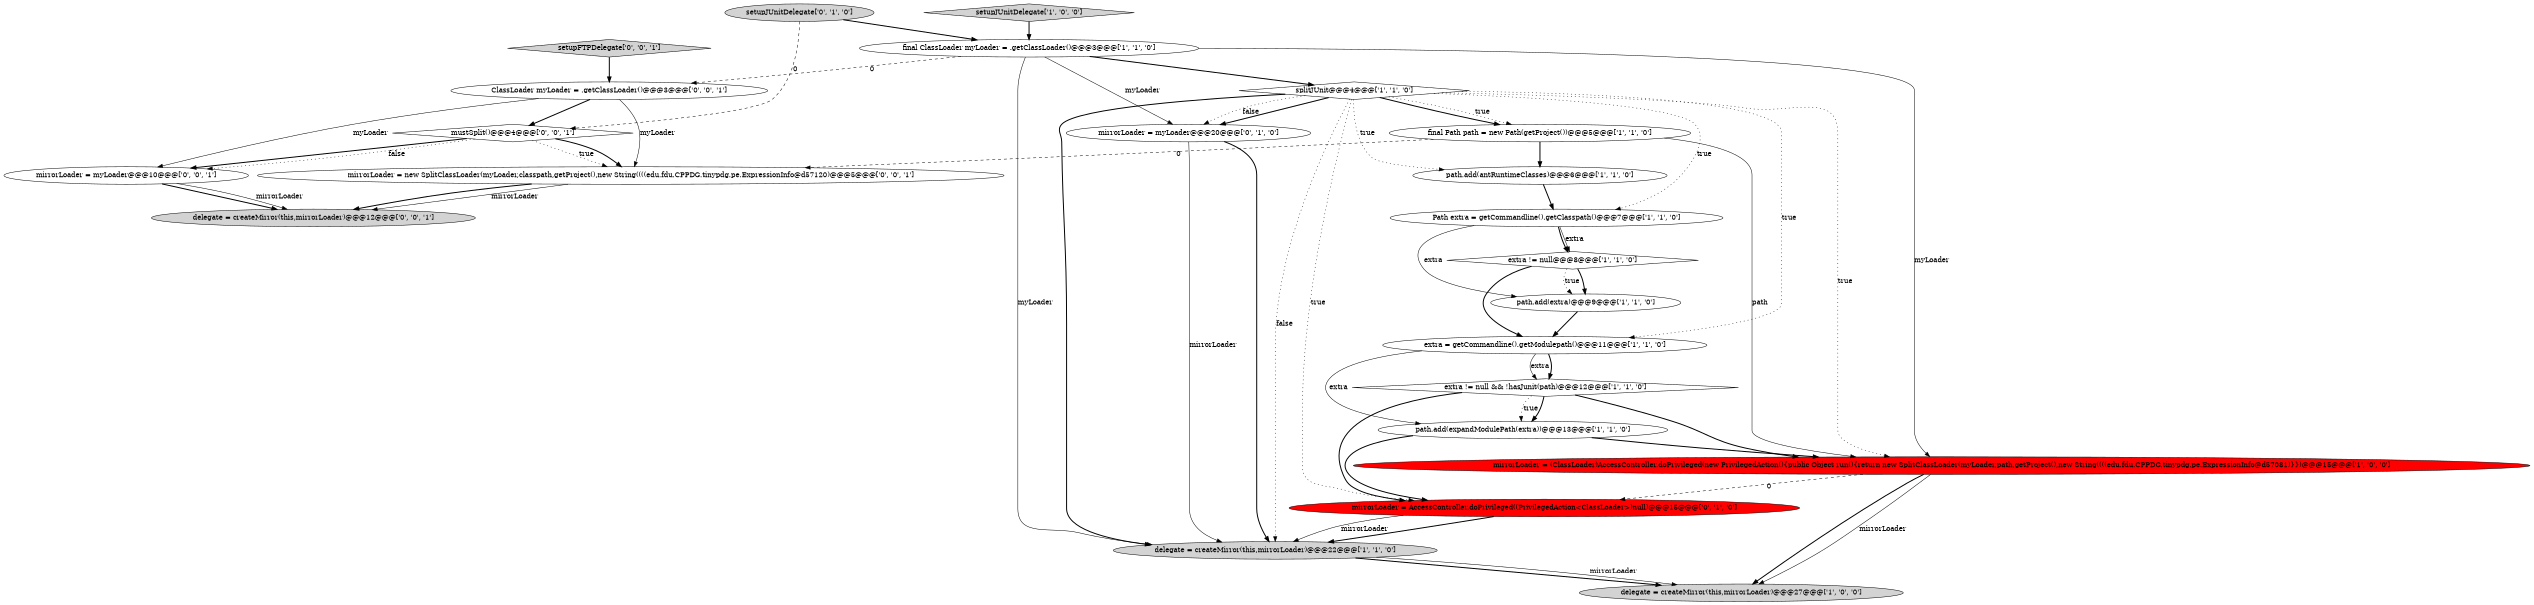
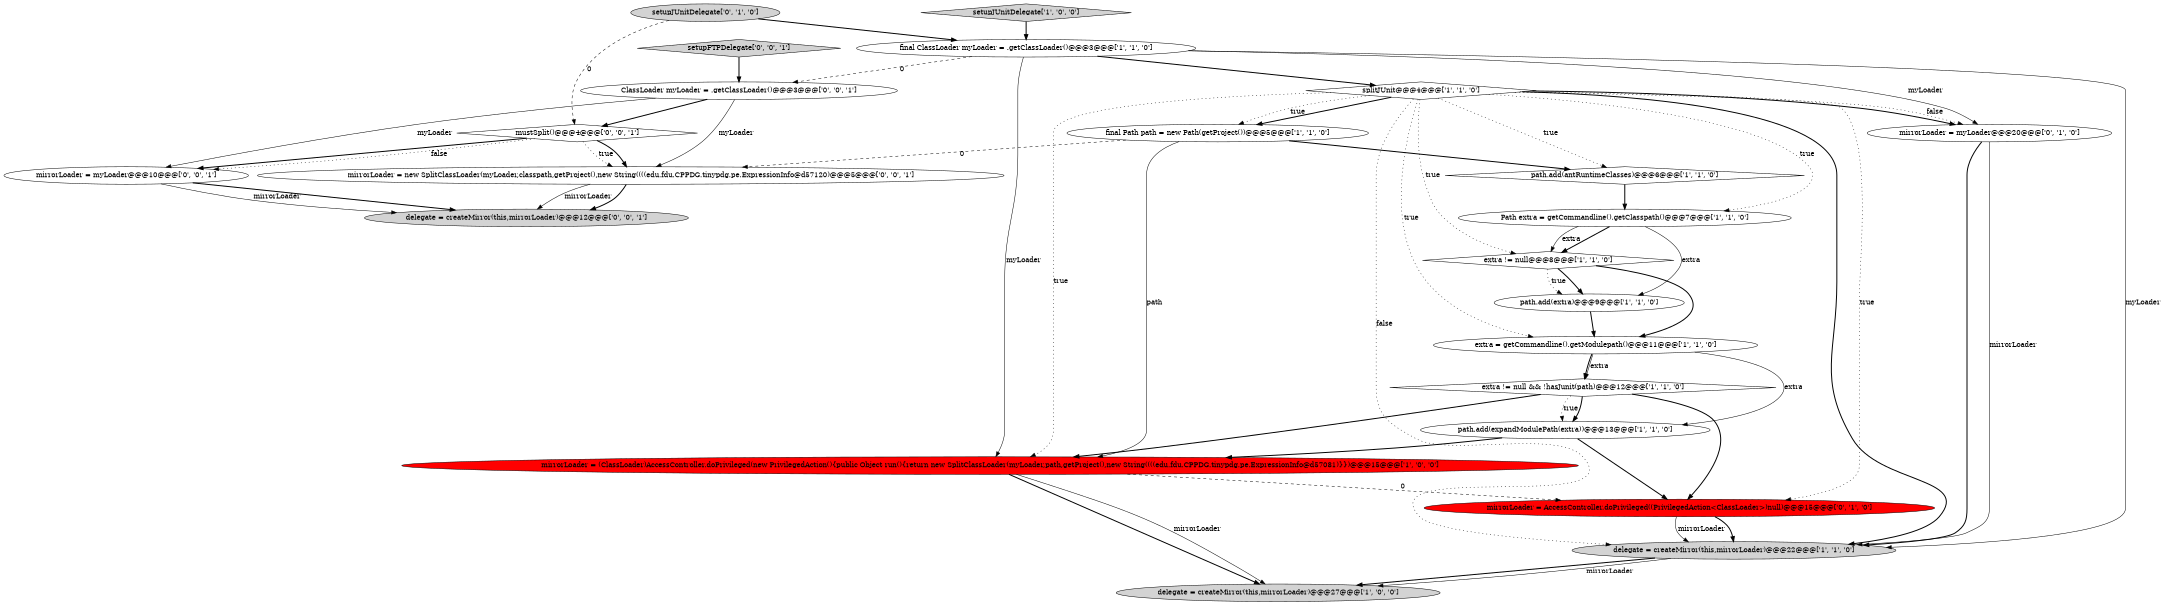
node "path.add(antRuntimeClasses)@@@6@@@['1', '1', '0']": shape ellipse -> diamond
edge "splitJUnit@@@4@@@['1', '1', '0']" -> "extra != null@@@8@@@['1', '1', '0']": added, label "true"
